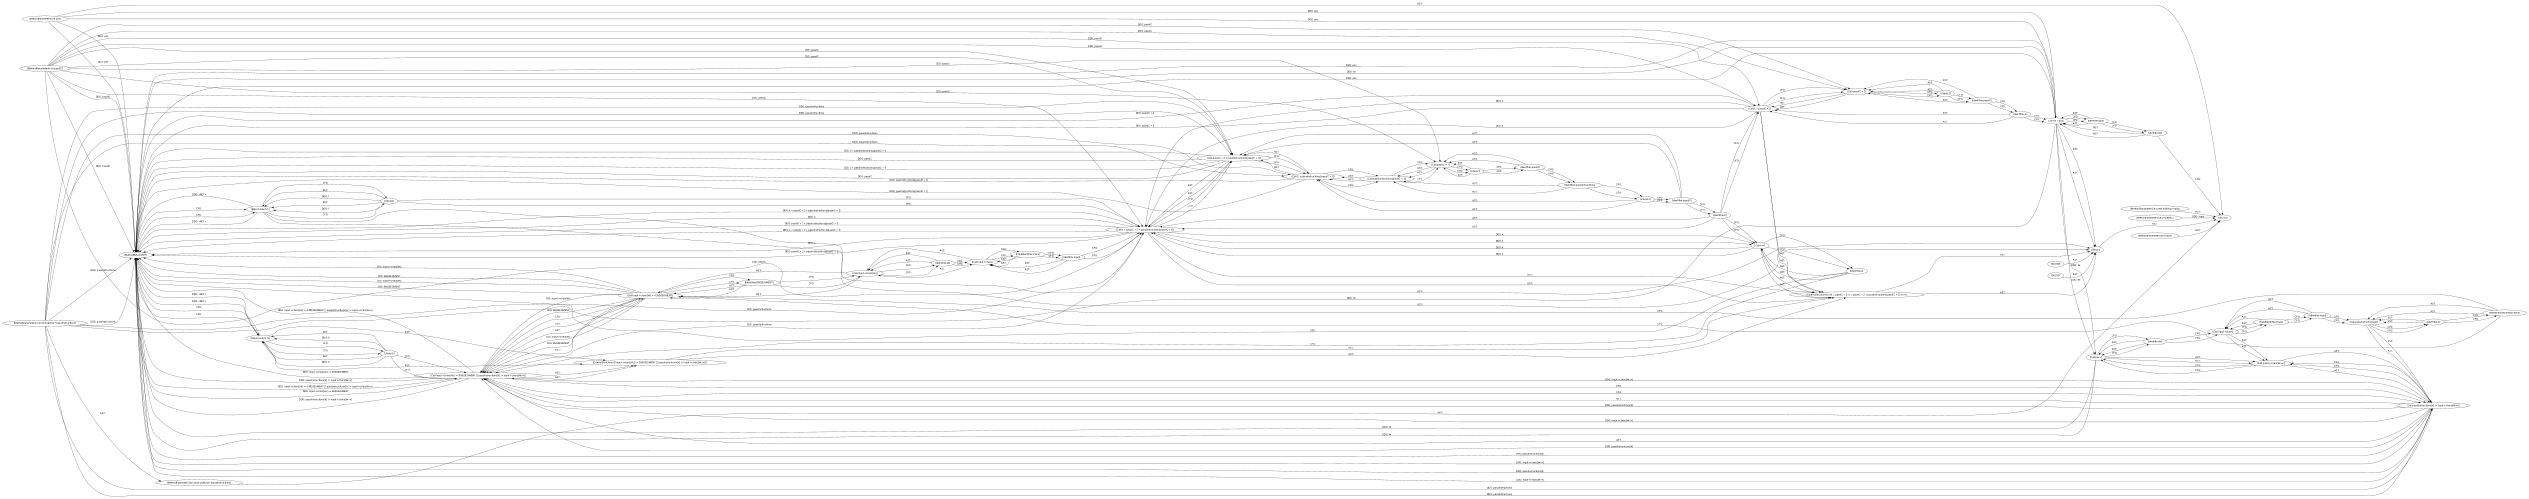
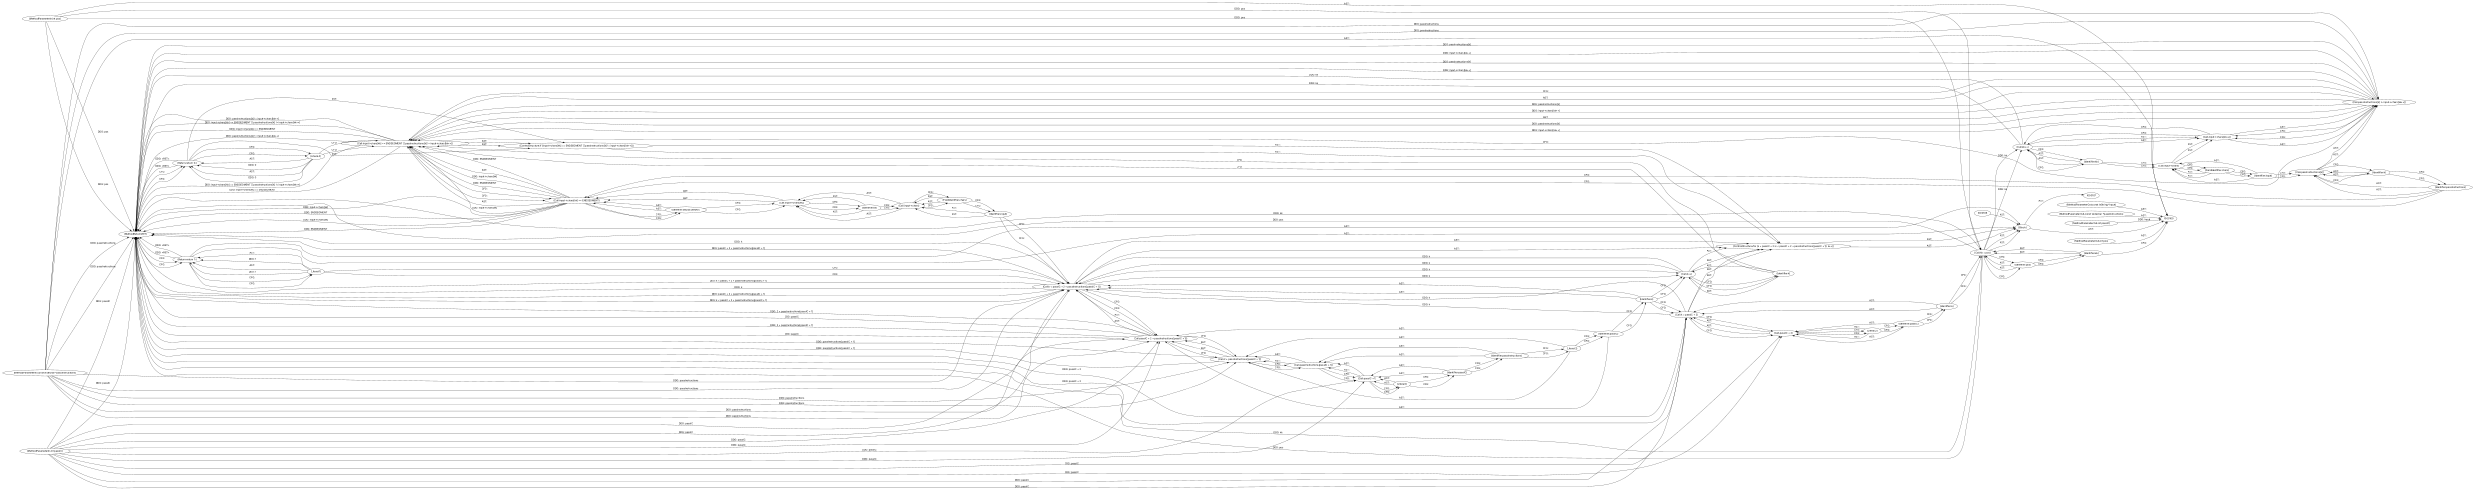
edge "1000107" -> "(Block,)": reversed
edge "(MethodParameterIn,const widechar *passInstructions)" -> "(MethodParameterOut,const widechar *passInstructions)": now "(MethodParameterIn,const widechar *passInstructions)" -> "1000100"
